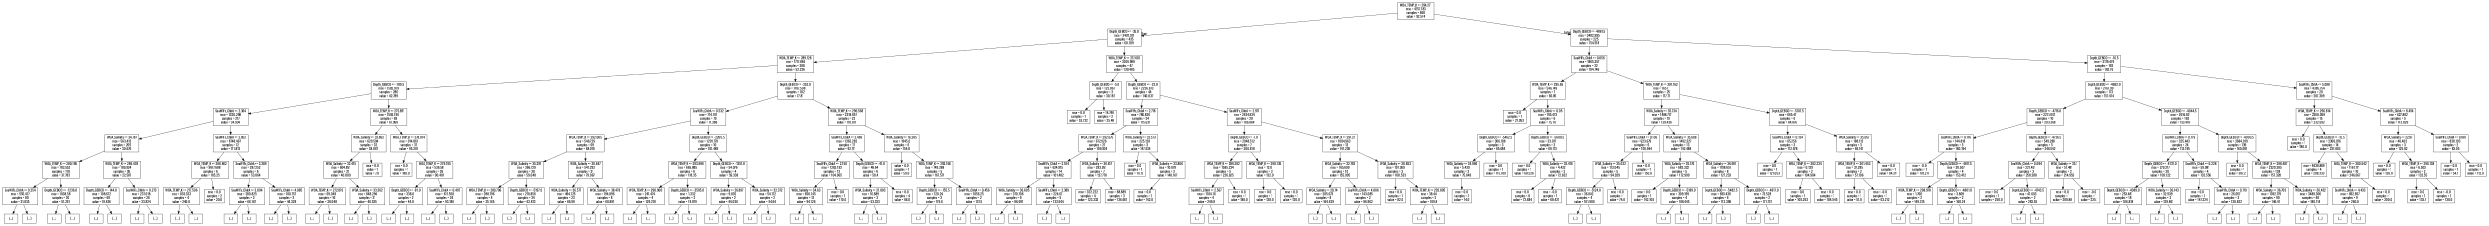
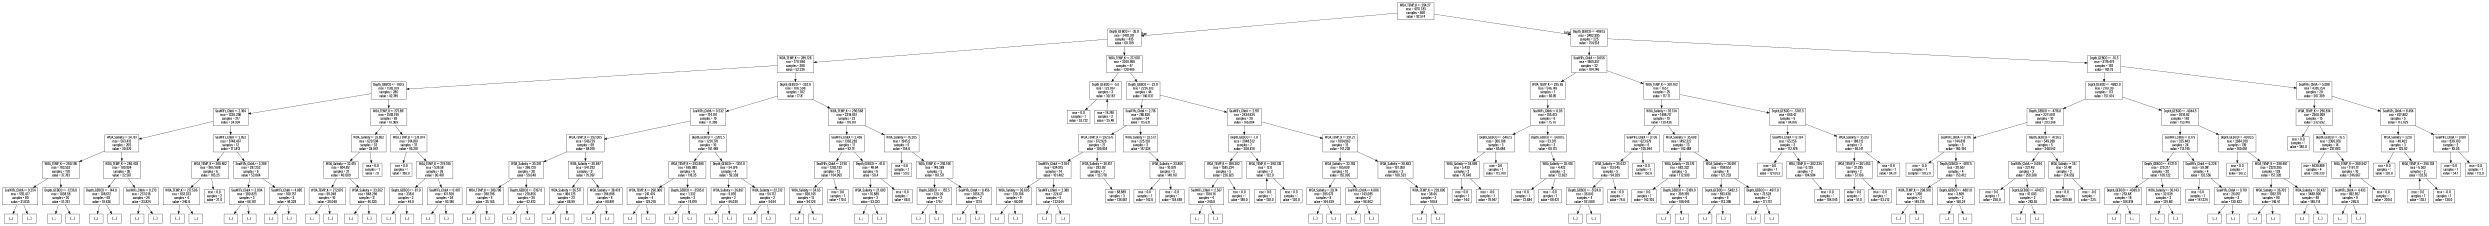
edge "Depth_GEBCO <= -5.0 mse = 123.067 samples = 3 value = 30.187" -> "mse = 14.746 samples = 2 value = 25.48": reversed
node "mse = 0.0 samples = 1 value = 21.053": removed
node "mse = 0.0 value = 1 value = 7.0": label "mse = 0.0 value = 1 value = 7.0" -> "mse = 0.0 samples = 1 value = 7.0"
node "value = 0.0 samples = 1 value = 59.0": label "value = 0.0 samples = 1 value = 59.0" -> "mse = 0.0 samples = 1 value = 59.0"
node "mse = 0.0 samples = 1 value = 177.0": removed
node "mse = 0.0 samples = 1 value = 60.526": removed
node "mse = -0.0 samples = 1 value = 178.277": label "mse = -0.0 samples = 1 value = 178.277" -> "mse = -0.0 samples = 1 samples = 178.277"
edge "WOA_TEMP_K <= 290.135 mse = 72.0 samples = 2 value = 132.0" -> "mse = 0.0 samples = 1 value = 138.0": reversed
edge "WOA_TEMP_K <= 296.138 mse = 6.502 samples = 2 value = 132.55" -> "mse = 0.0 samples = 1 value = 135.1": reversed
node "mse = 0.0 samples = 2 value = 20.0": label "mse = 0.0 samples = 2 value = 20.0" -> "mse = 0.0 samples = 2 value = 21.0"
node "mse = 0.0 samples = 4 value = 66.0": label "mse = 0.0 samples = 4 value = 66.0" -> "mse = 0.0 samples = 1 value = 66.0"
node "Depth_GEBCO <= -155.5 mse = 120.24 samples = 3 value = 179.6": label "Depth_GEBCO <= -155.5 mse = 120.24 samples = 3 value = 179.6" -> "Depth_GEBCO <= -155.5 mse = 120.24 samples = 3 value = 179.7"
node "mse = 322.222 samples = 4 value = 123.333": removed
node "mse = -0.0 samples = 1 value = 134.669": added
node "mse = 0.0 samples = 1 value = 82.0": removed
node "mse = -0.0 samples = 1 value = 78.947": added
node "mse = 0.0 samples = 0 value = 73.684": label "mse = 0.0 samples = 0 value = 73.684" -> "mse = 0.0 samples = 1 value = 73.684"
node "mse = 0.0 samples = 1 value = 105.263": removed
node "mse = 0.0 samples = 1 value = 51.0": label "mse = 0.0 samples = 1 value = 51.0" -> "value = 0.0 samples = 1 value = 51.0"
node "mse = 0.0 samples = 1 samples = 250.0": label "mse = 0.0 samples = 1 samples = 250.0" -> "mse = 0.0 samples = 1 value = 250.0"
